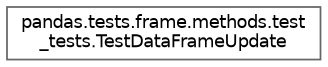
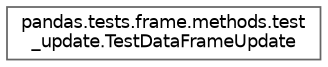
node "pandas.tests.frame.methods.test _tests.TestDataFrameUpdate": label "pandas.tests.frame.methods.test _tests.TestDataFrameUpdate" -> "pandas.tests.frame.methods.test _update.TestDataFrameUpdate"
